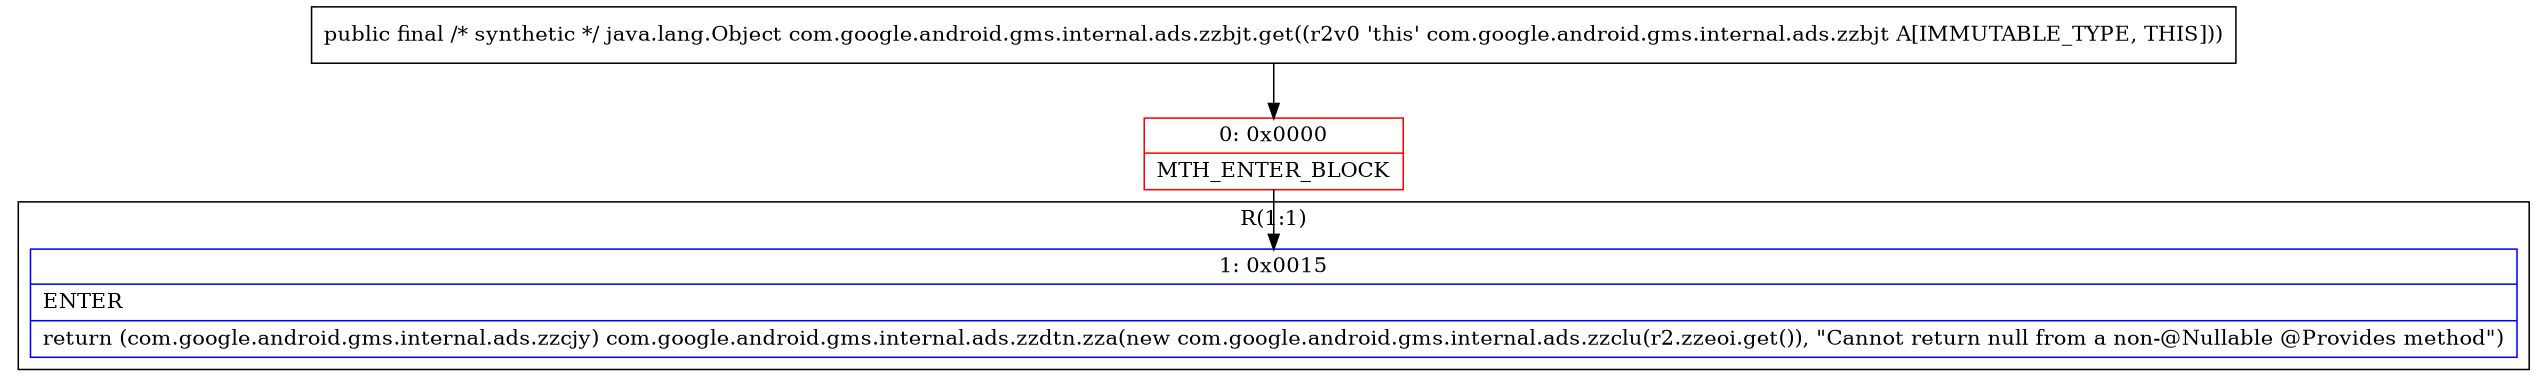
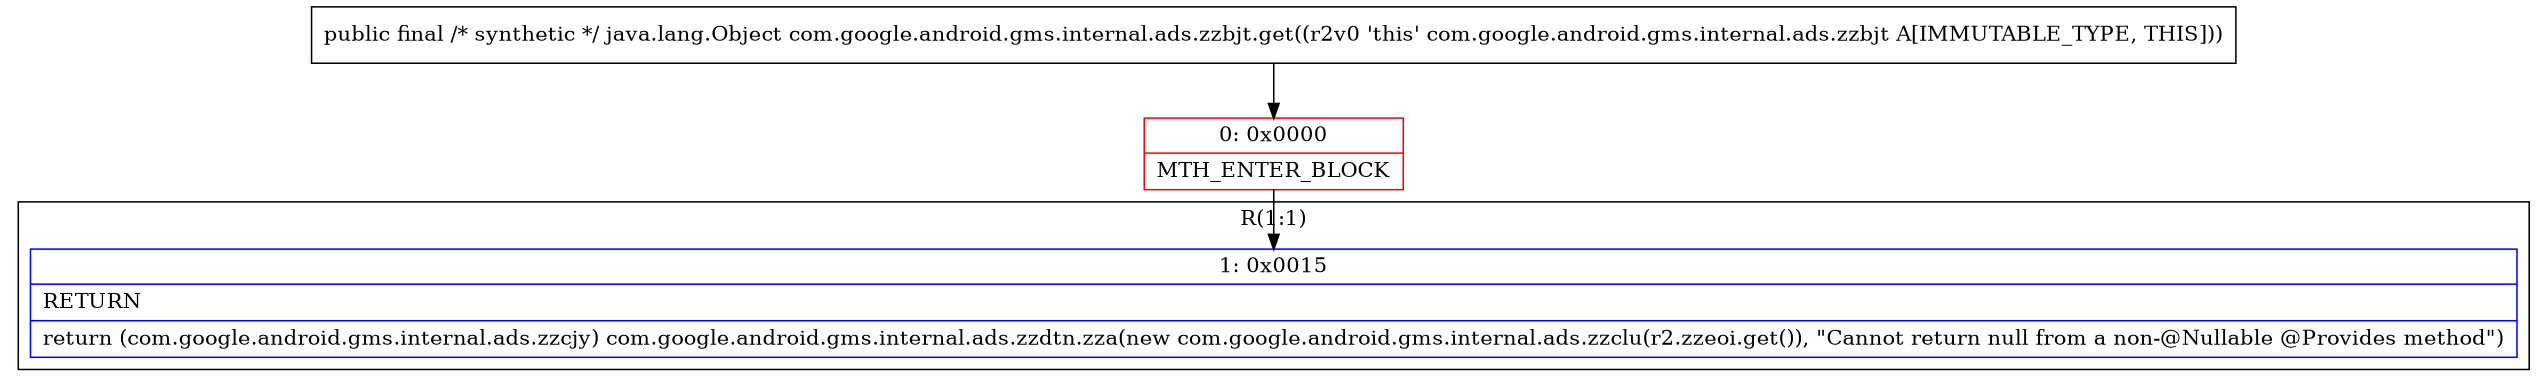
node "1: 0x0015": text "ENTER" -> "RETURN"
